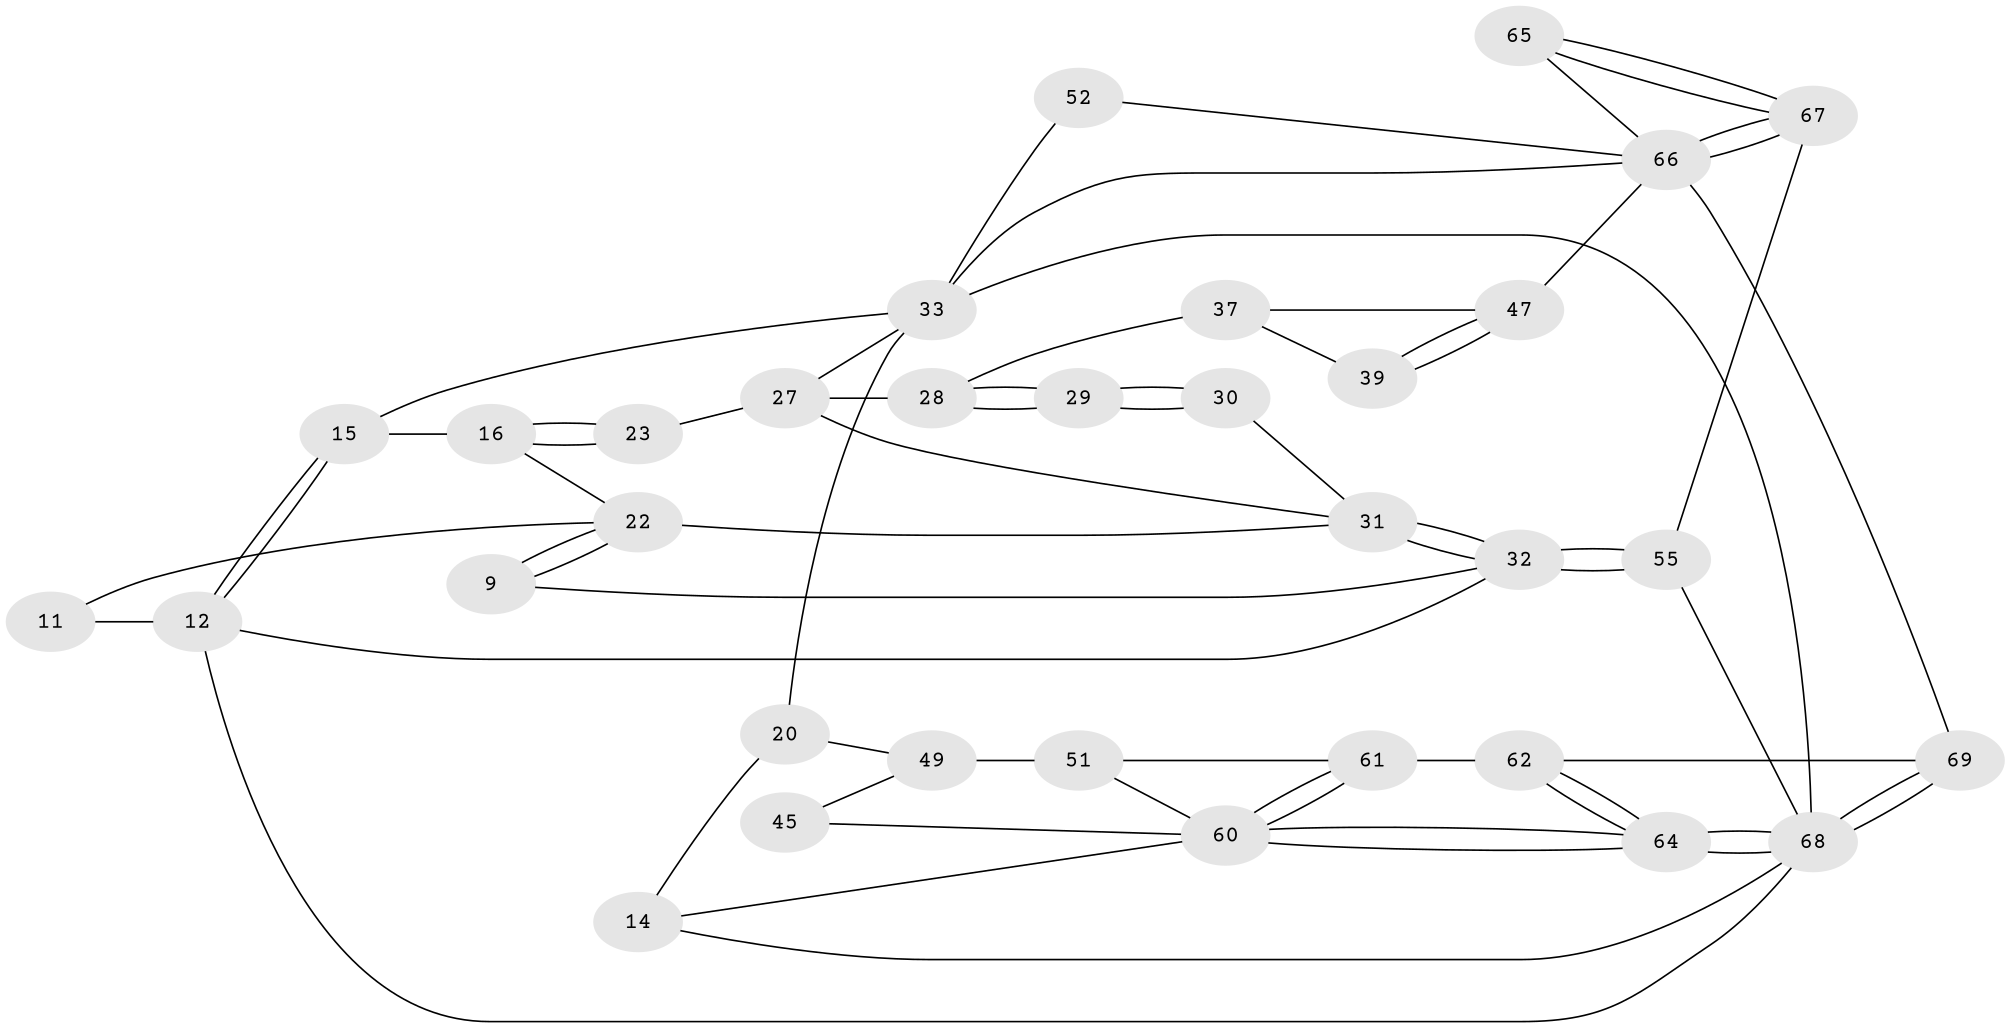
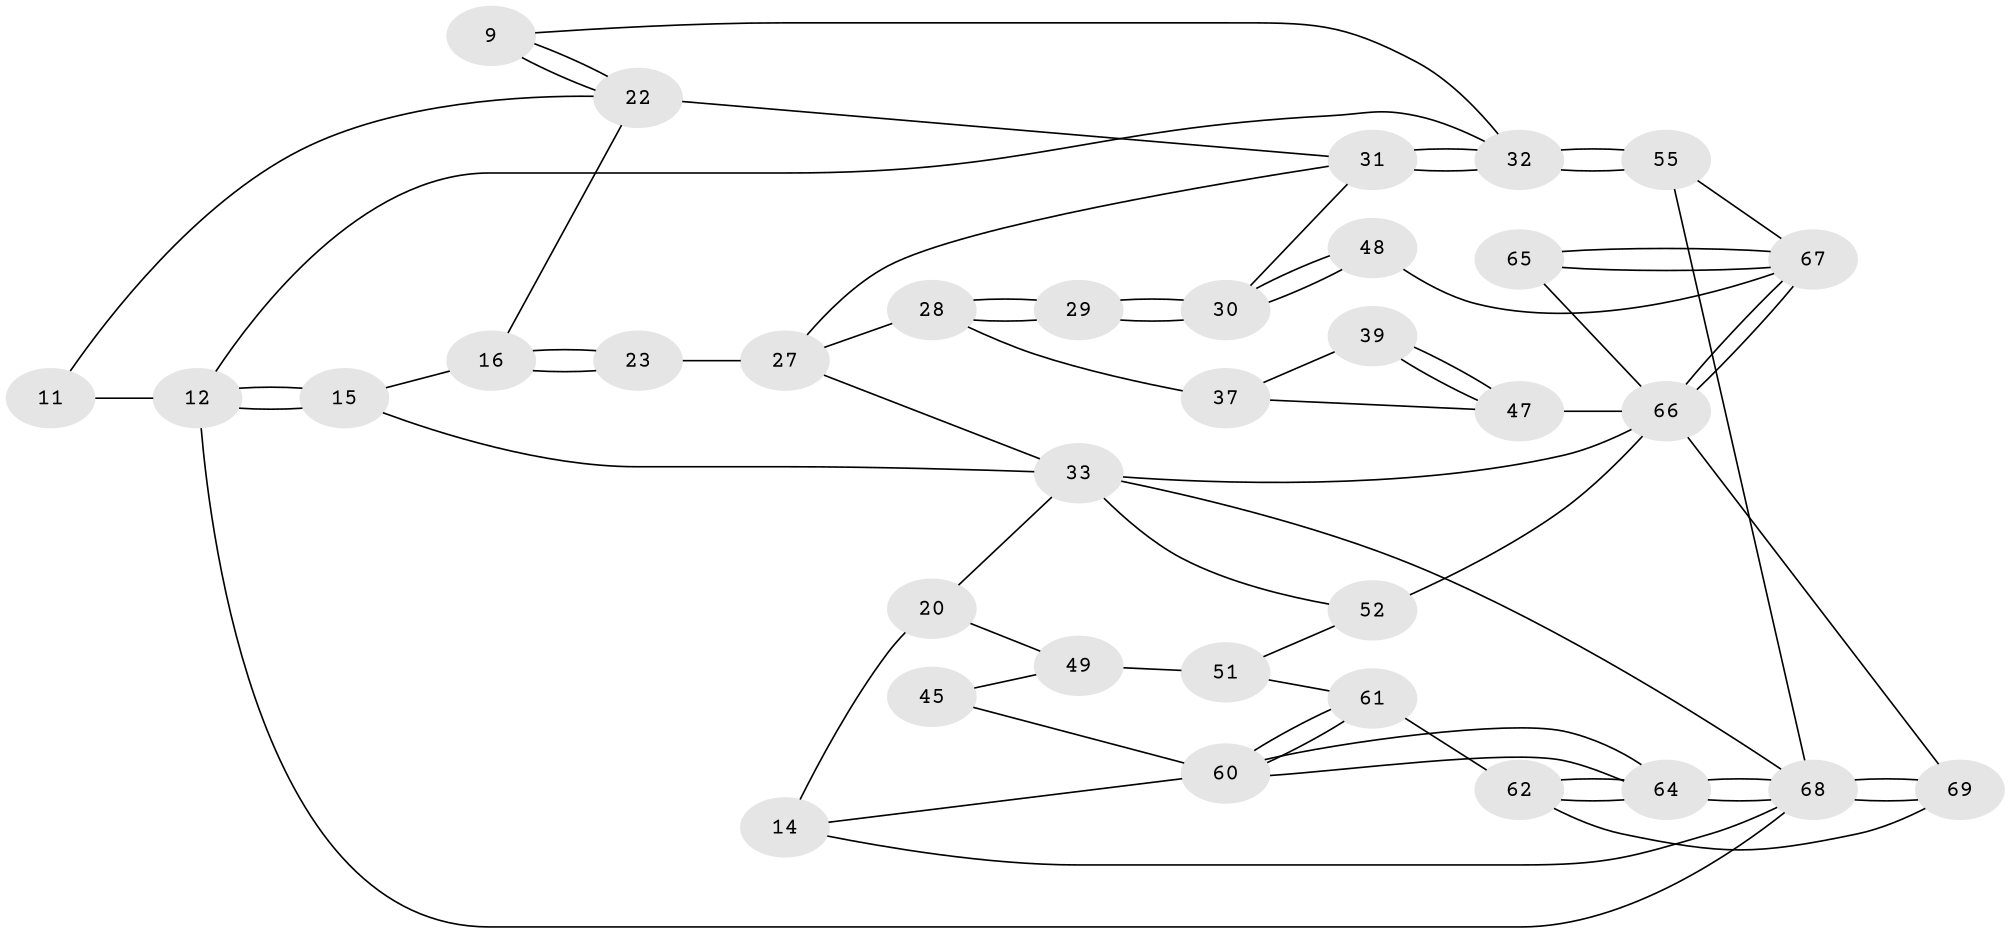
node "48": added
edge "51" -- "60": now "51" -- "52"
